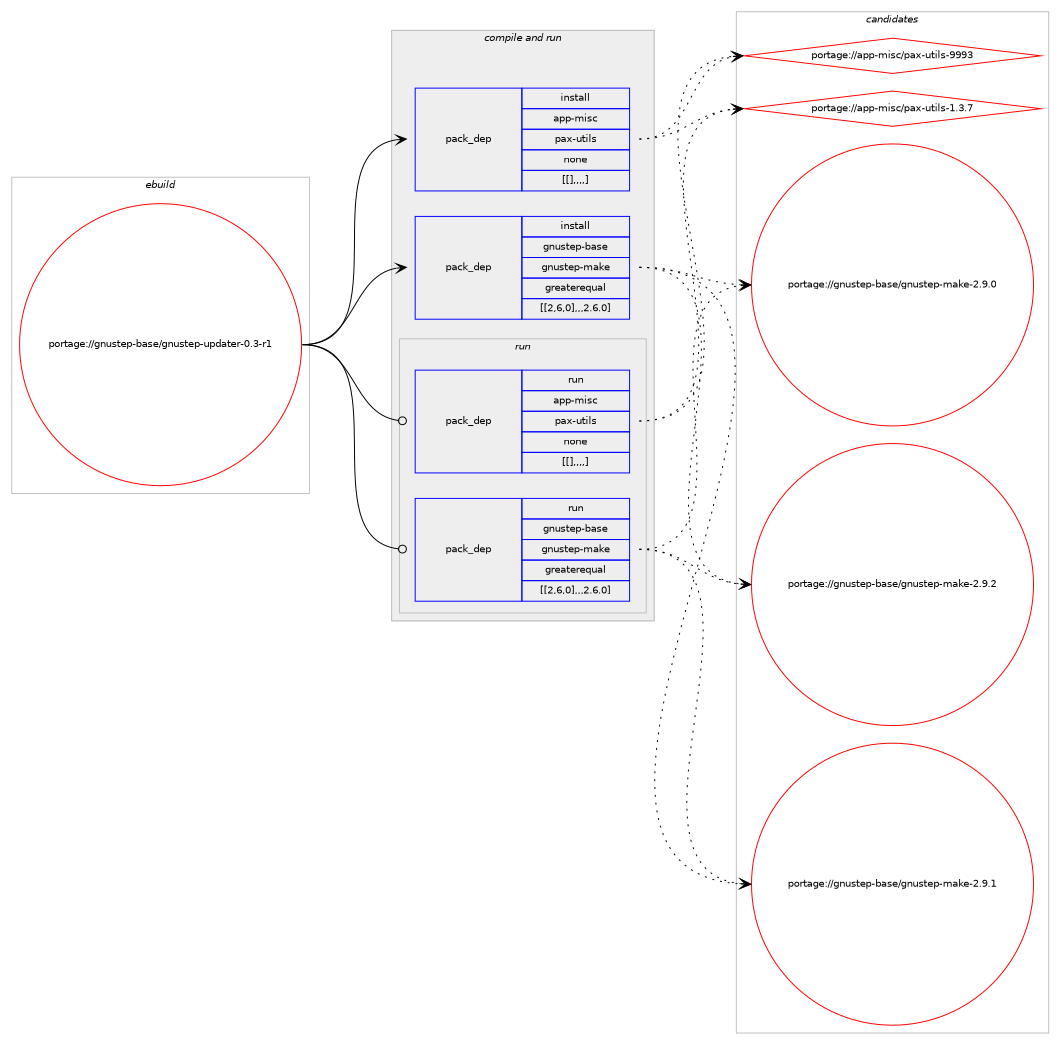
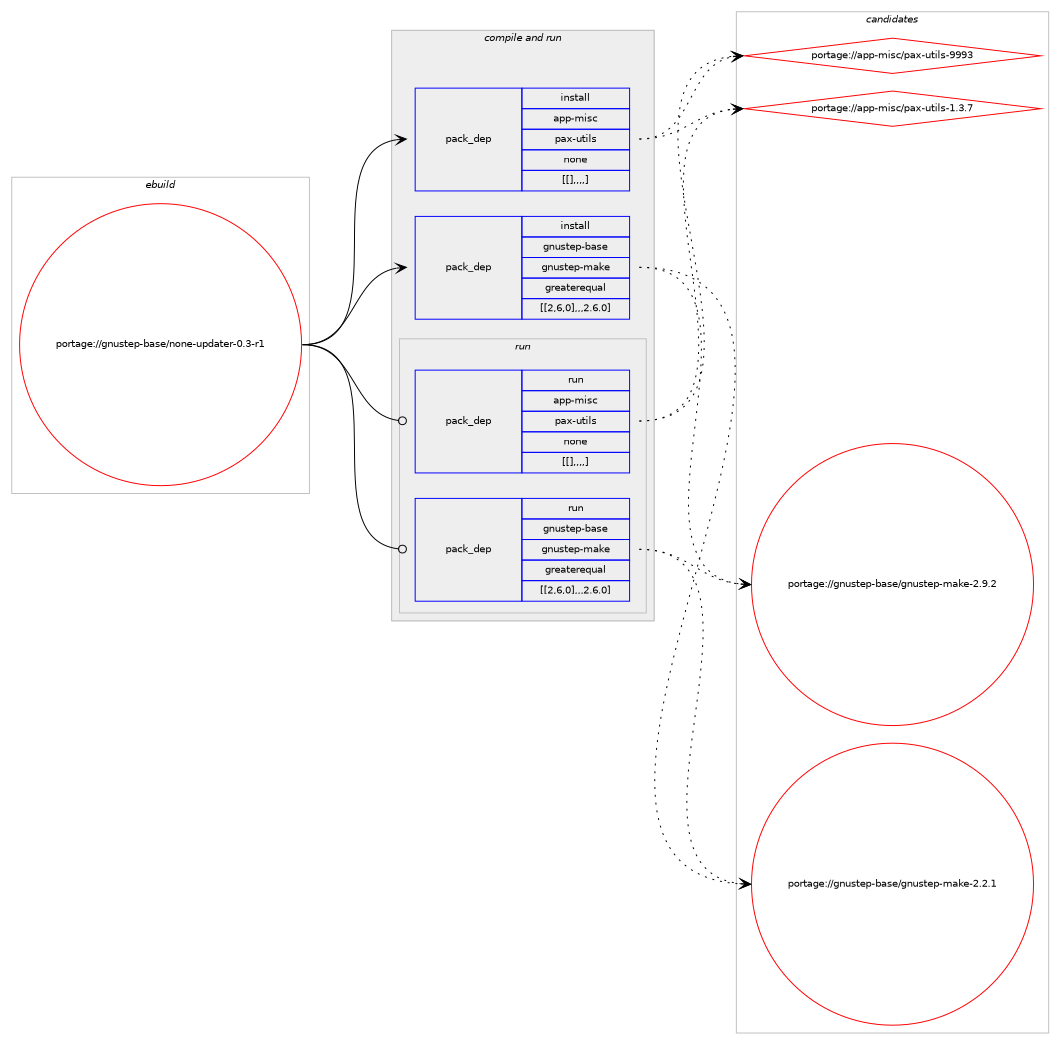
node "portage://gnustep-base/gnustep-make-2.9.0": removed
node "portage://gnustep-base/gnustep-updater-0.3-r1": label "portage://gnustep-base/gnustep-updater-0.3-r1" -> "portage://gnustep-base/none-updater-0.3-r1"
node "portage://gnustep-base/gnustep-make-2.9.1": label "portage://gnustep-base/gnustep-make-2.9.1" -> "portage://gnustep-base/gnustep-make-2.2.1"
